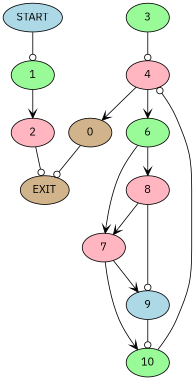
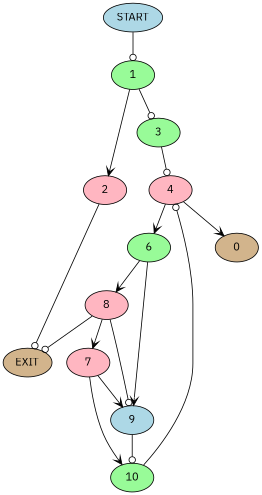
edge "1" -> "3": added
edge "0" -> "EXIT": now "8" -> "EXIT"
edge "6" -> "7": now "6" -> "9"
